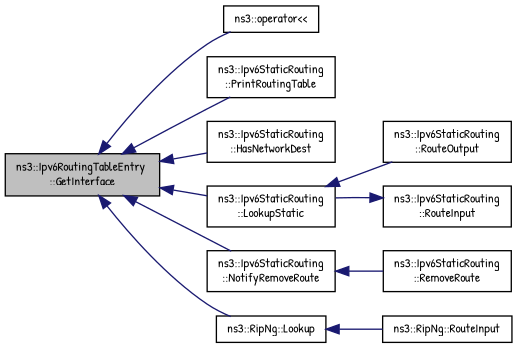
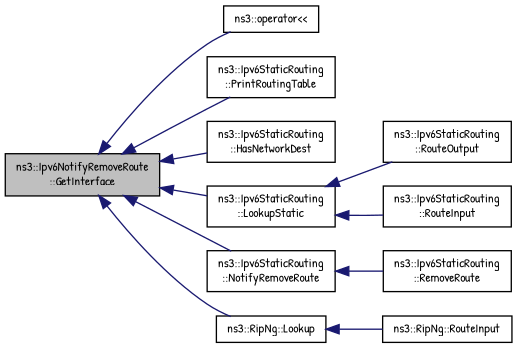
node "ns3::Ipv6RoutingTableEntry ::GetInterface": label "ns3::Ipv6RoutingTableEntry ::GetInterface" -> "ns3::Ipv6NotifyRemoveRoute ::GetInterface"
edge "ns3::Ipv6StaticRouting ::LookupStatic" -> "ns3::Ipv6StaticRouting ::RouteInput": reversed
